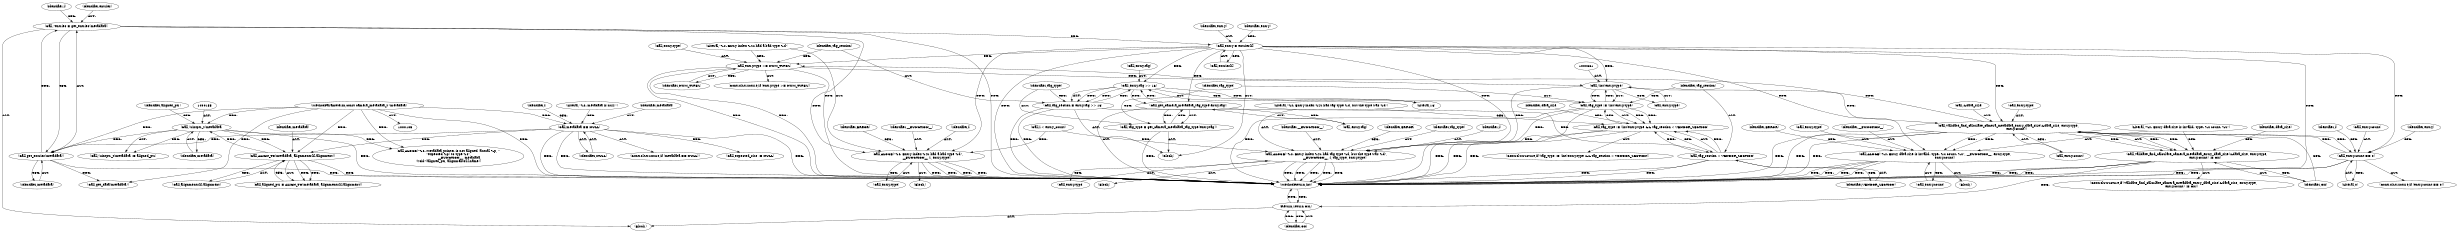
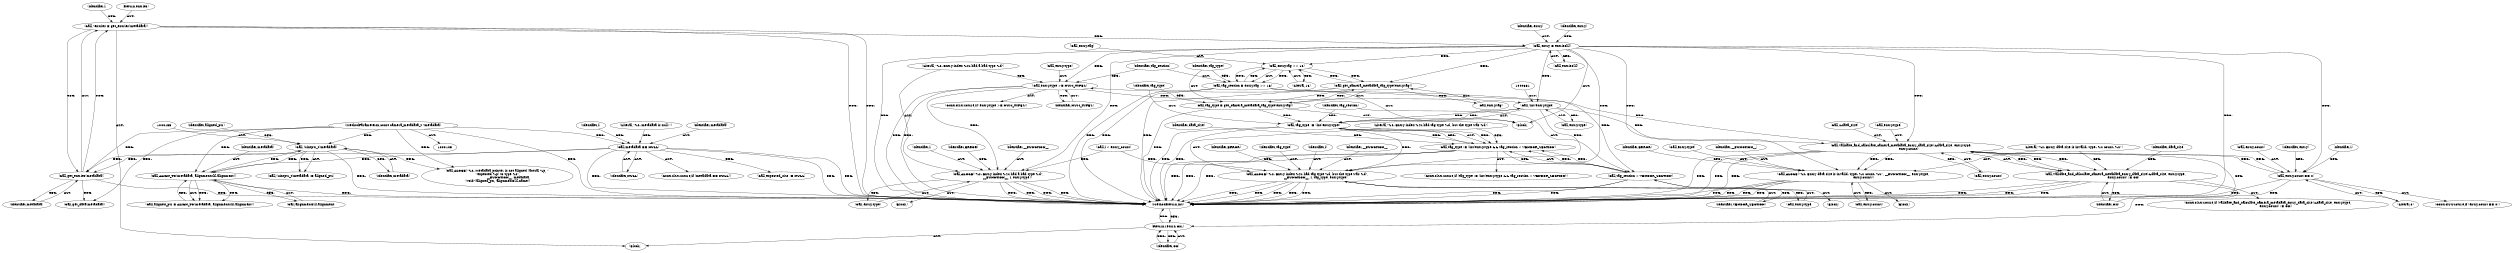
node "(Identifier,entries)": label "(Identifier,entries)" -> "(Return,entries)"
edge "(Call,entry.tag >> 16)" -> "(Call,tag_type != (int)entry.type)": now "(Call,tag_type = get_camera_metadata_tag_type(entry.tag))" -> "(Call,tag_type != (int)entry.type)"
node "1400155": label "1400155" -> "1000155"
edge "(Call,get_camera_metadata_tag_type(entry.tag))" -> "(MethodReturn,int)": label "AST: " -> "DDG: "
